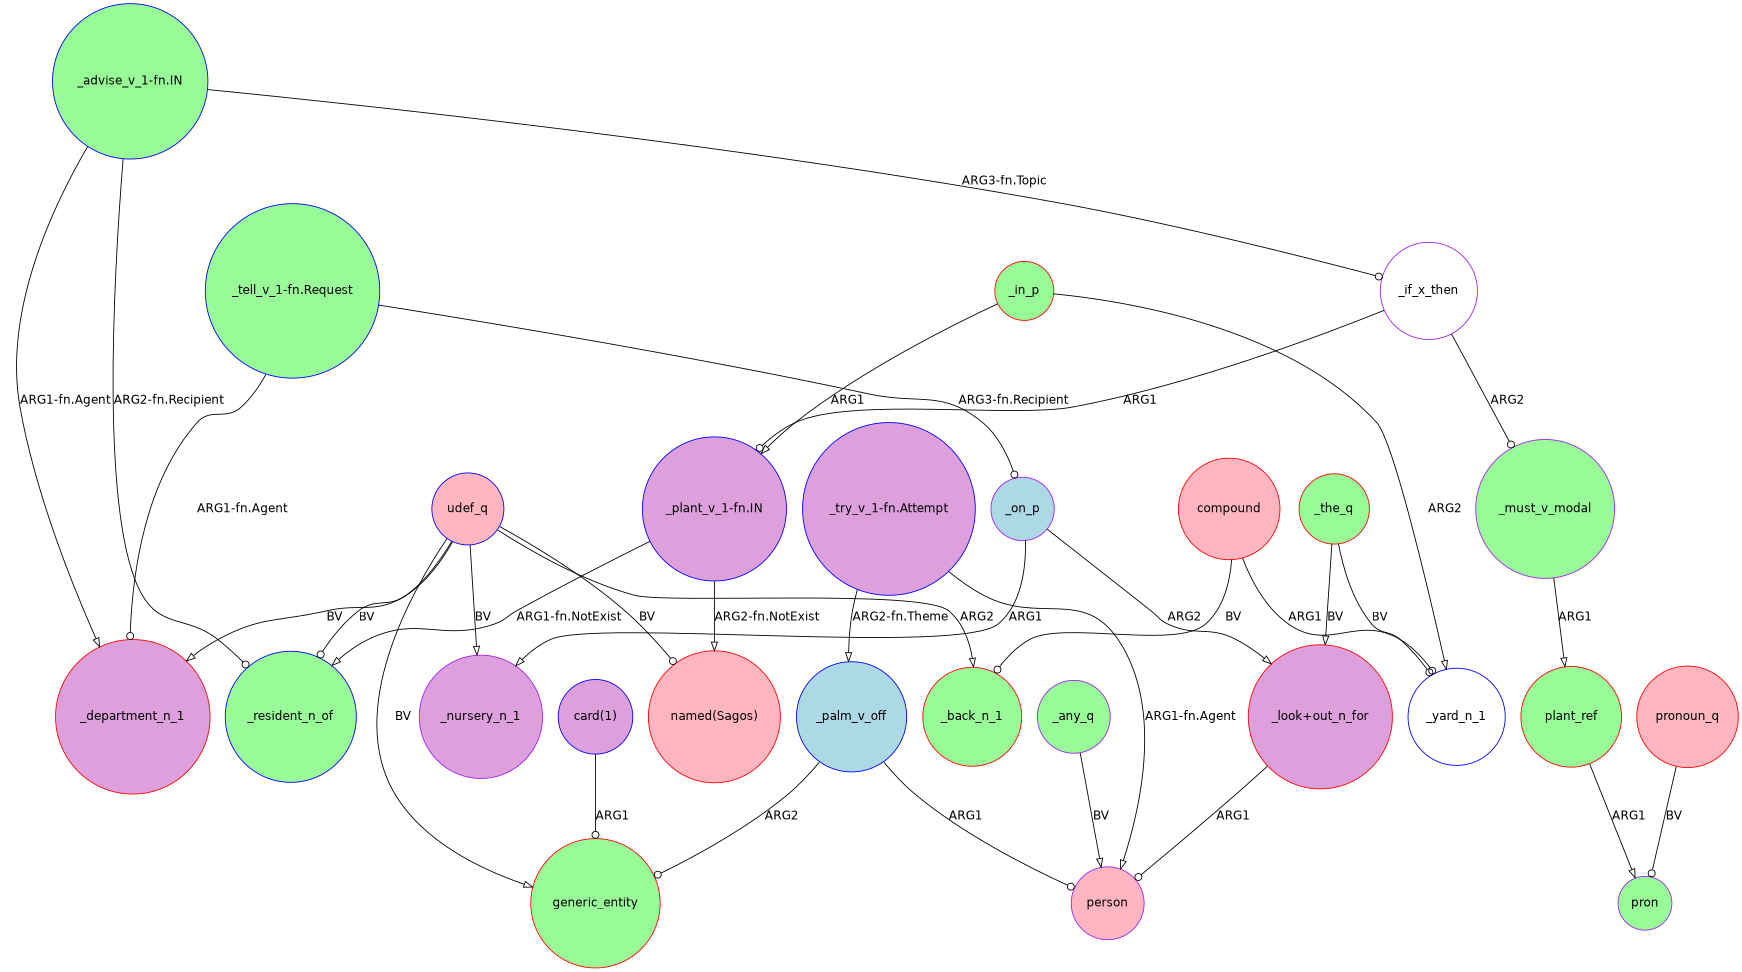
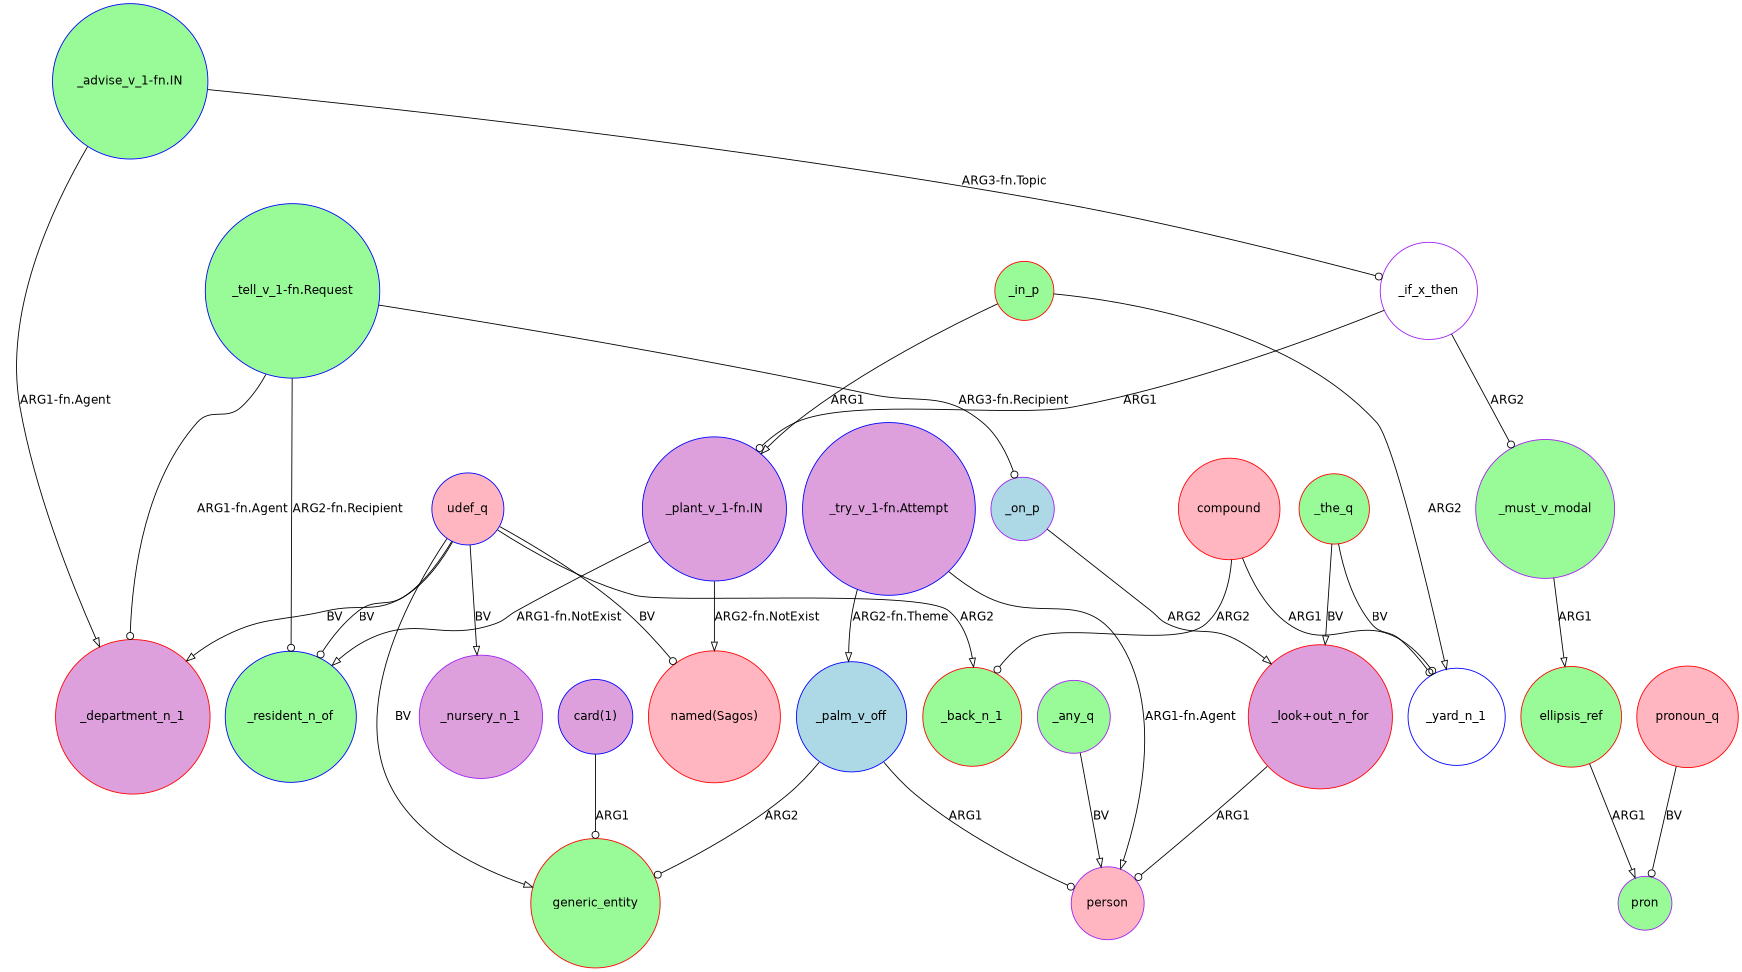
edge "_advise_v_1-fn.IN" -> "_resident_n_of": now "_tell_v_1-fn.Request" -> "_resident_n_of"
edge "compound" -> "_back_n_1": label "BV" -> "ARG2"
edge "_on_p" -> "_nursery_n_1": removed, label "ARG1"
node "plant_ref": label "plant_ref" -> "ellipsis_ref"
